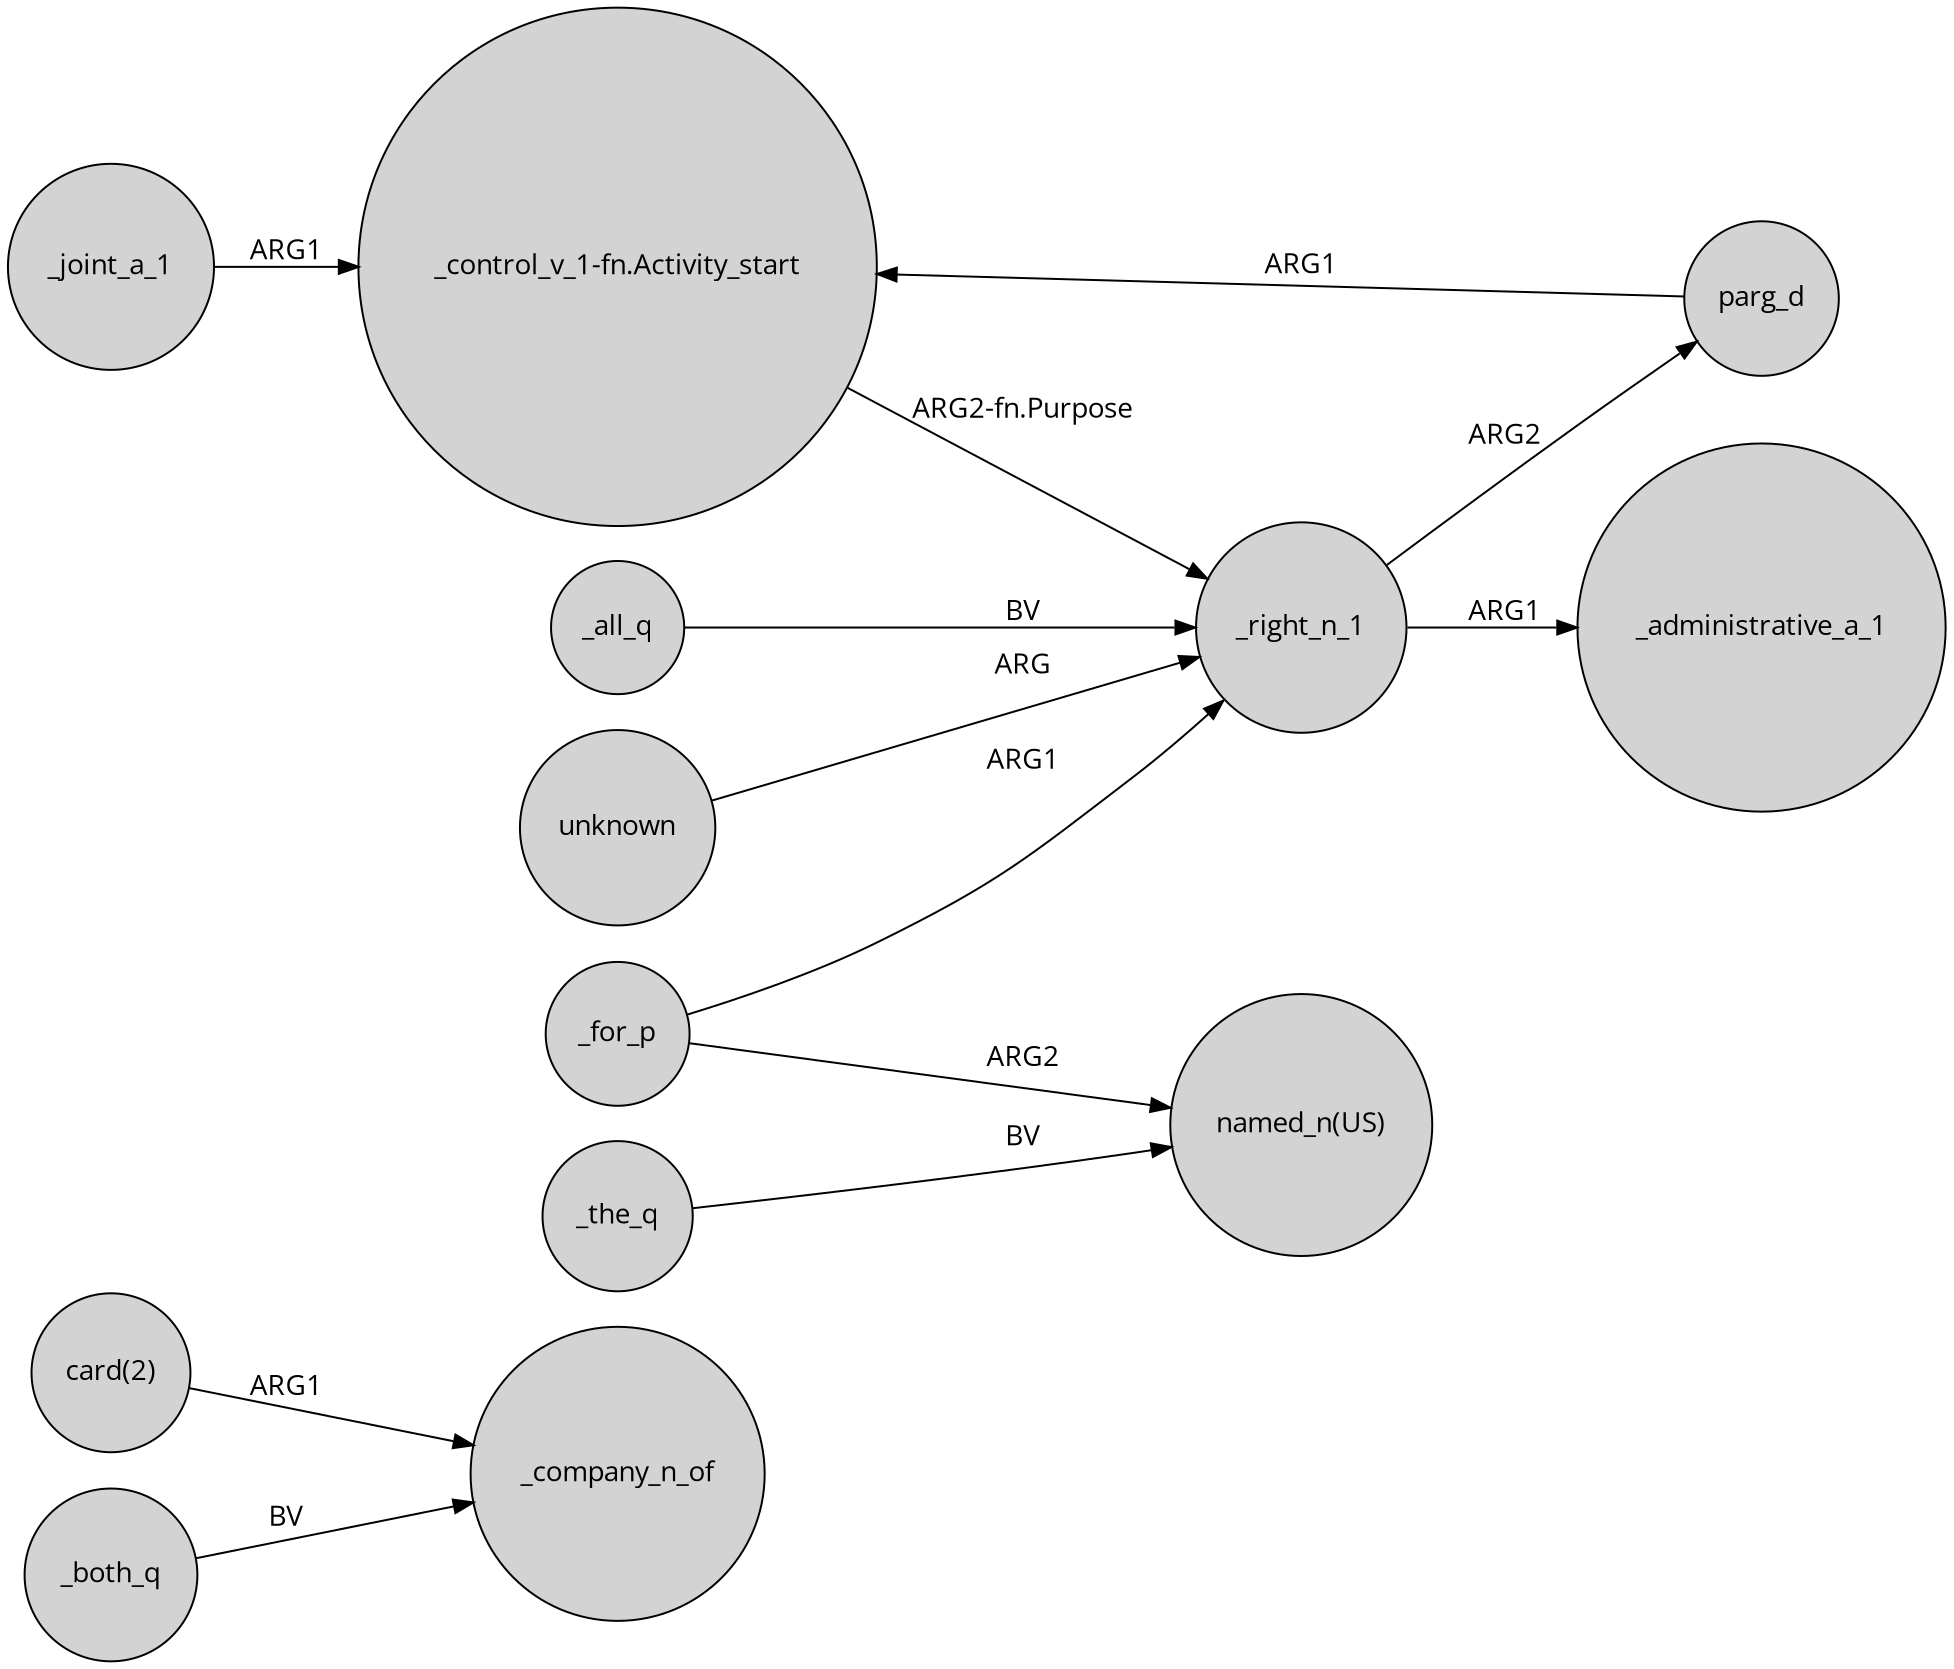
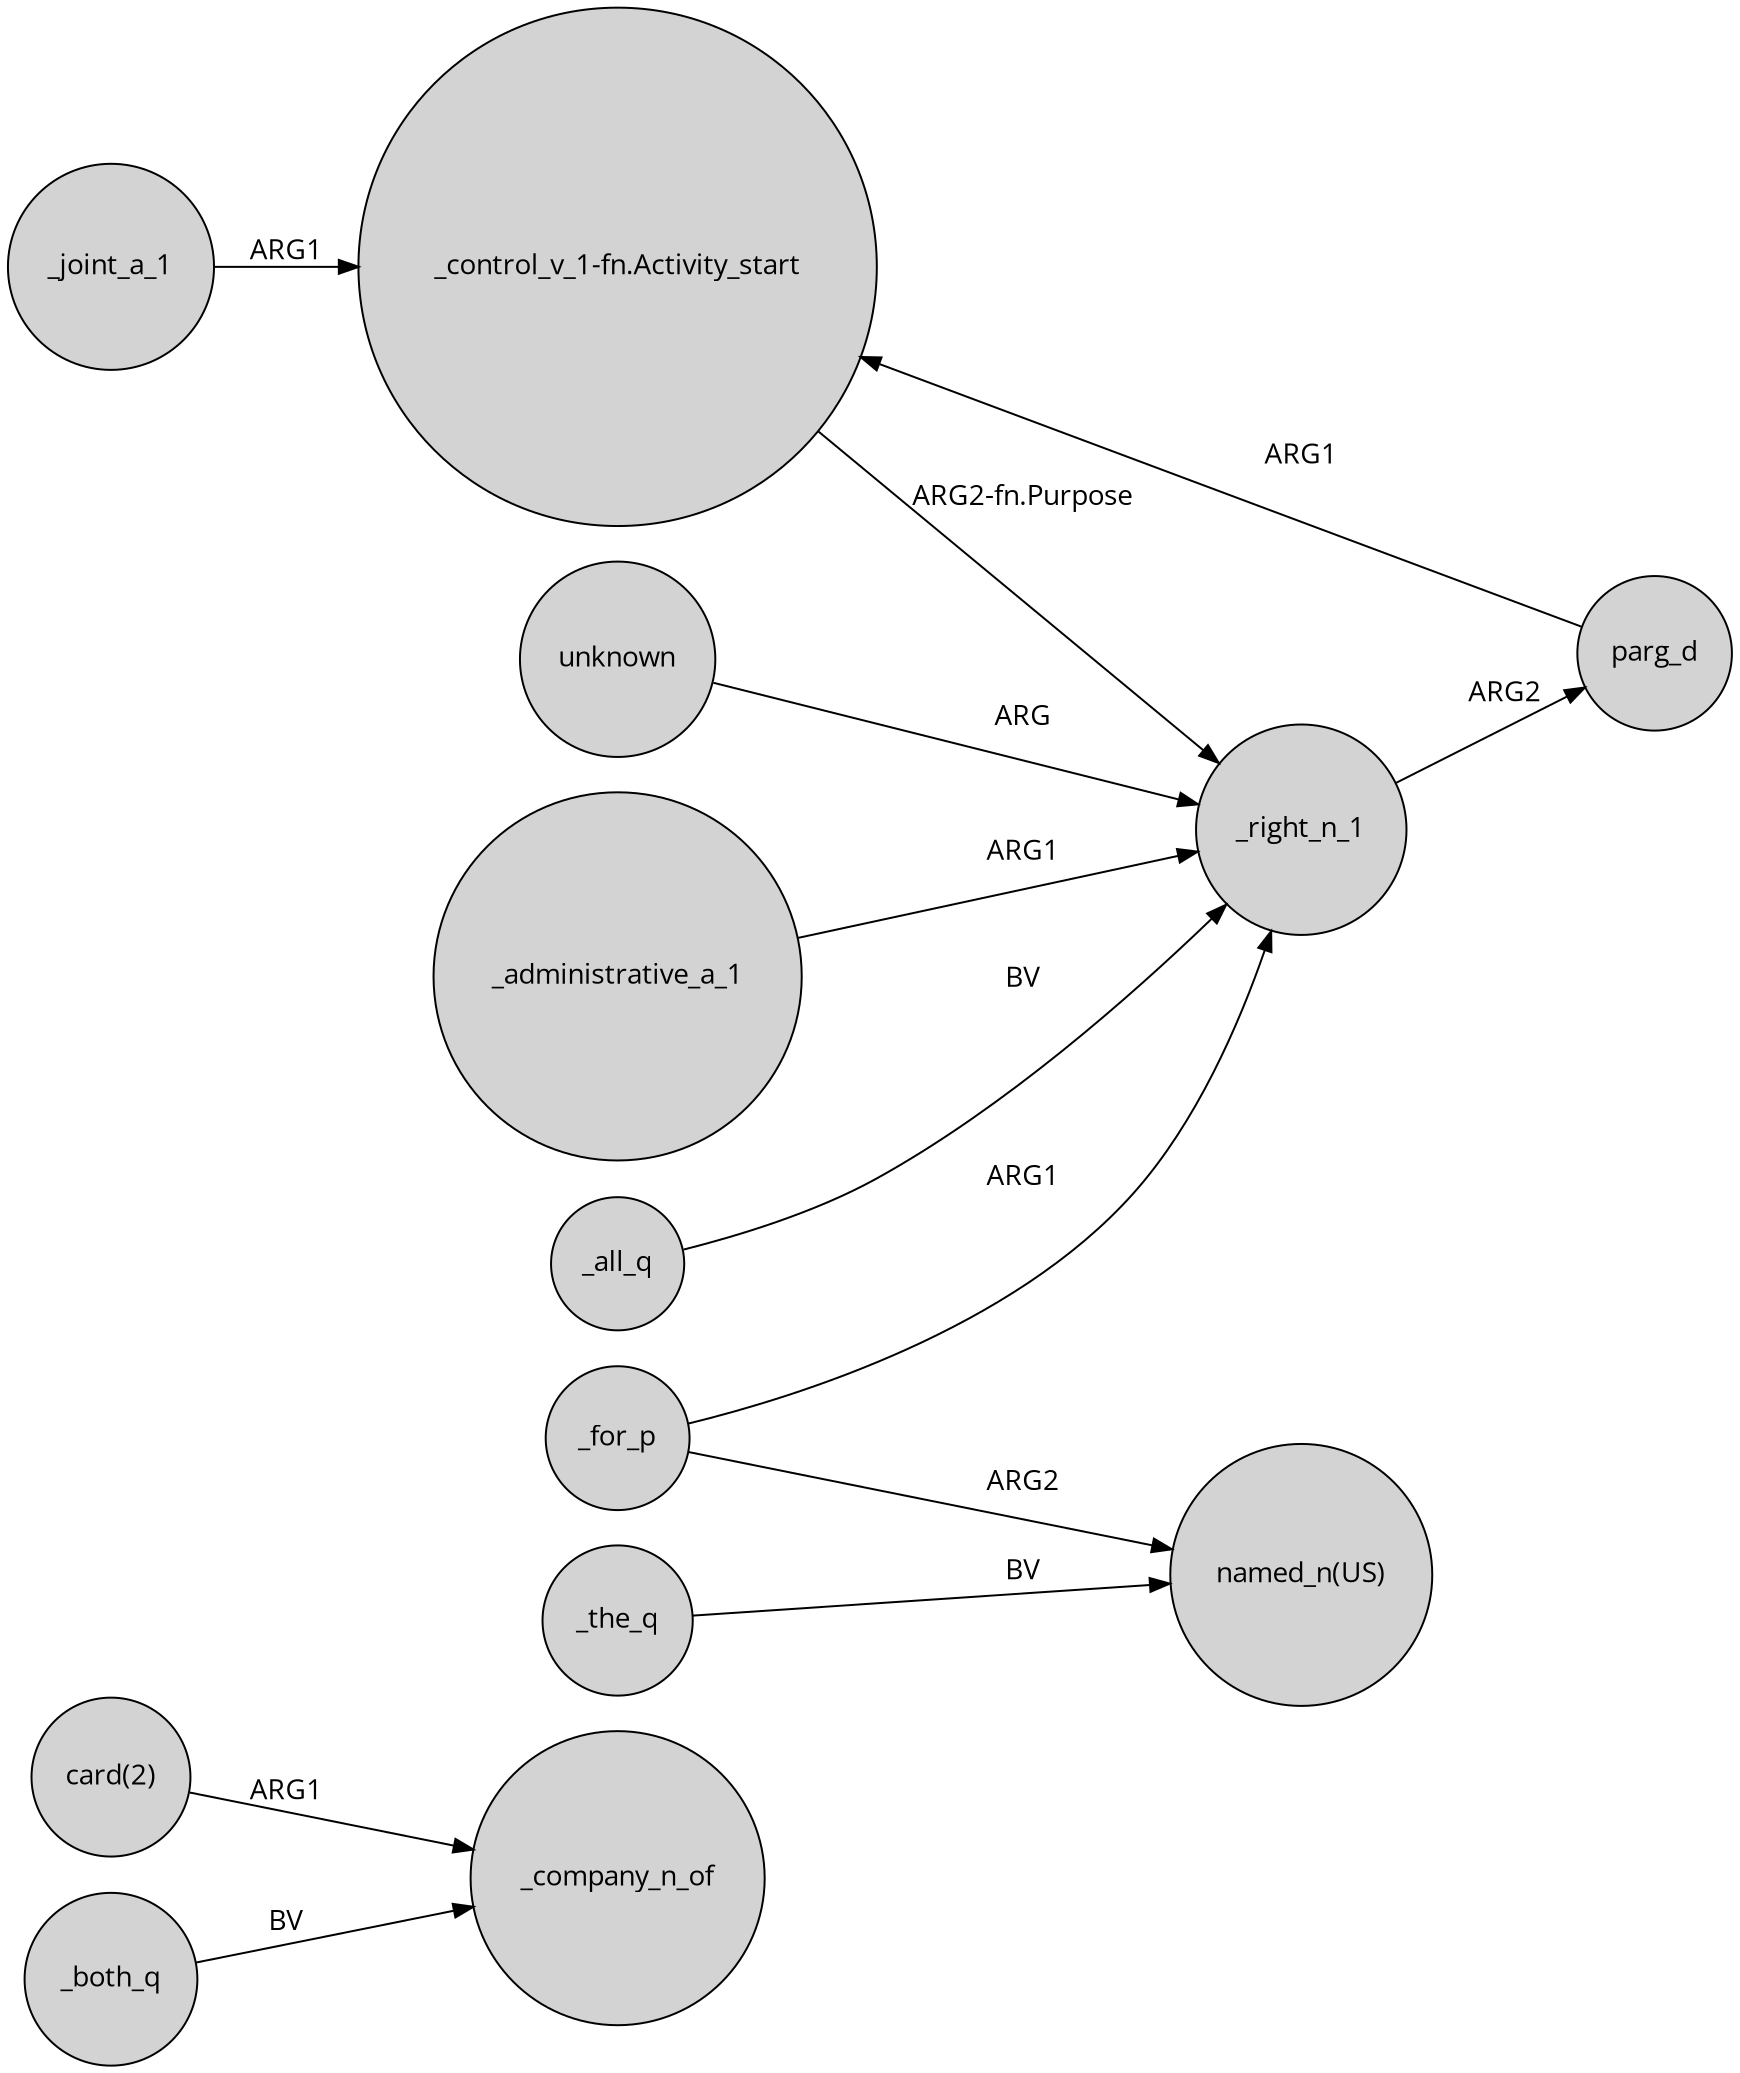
edge "_right_n_1" -> "_administrative_a_1": reversed
